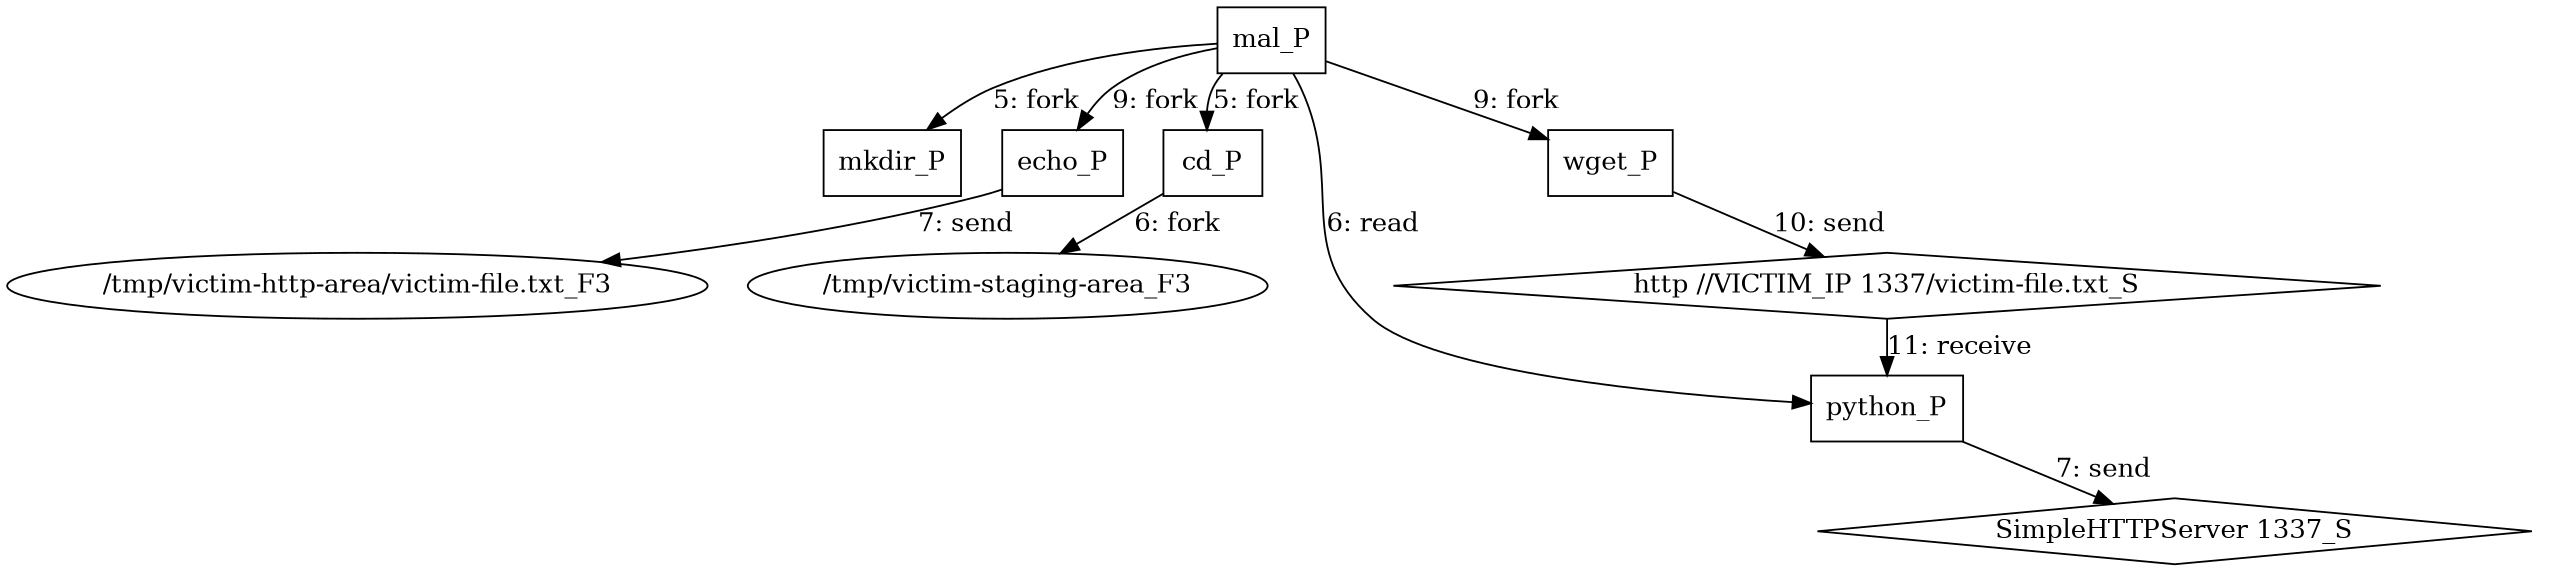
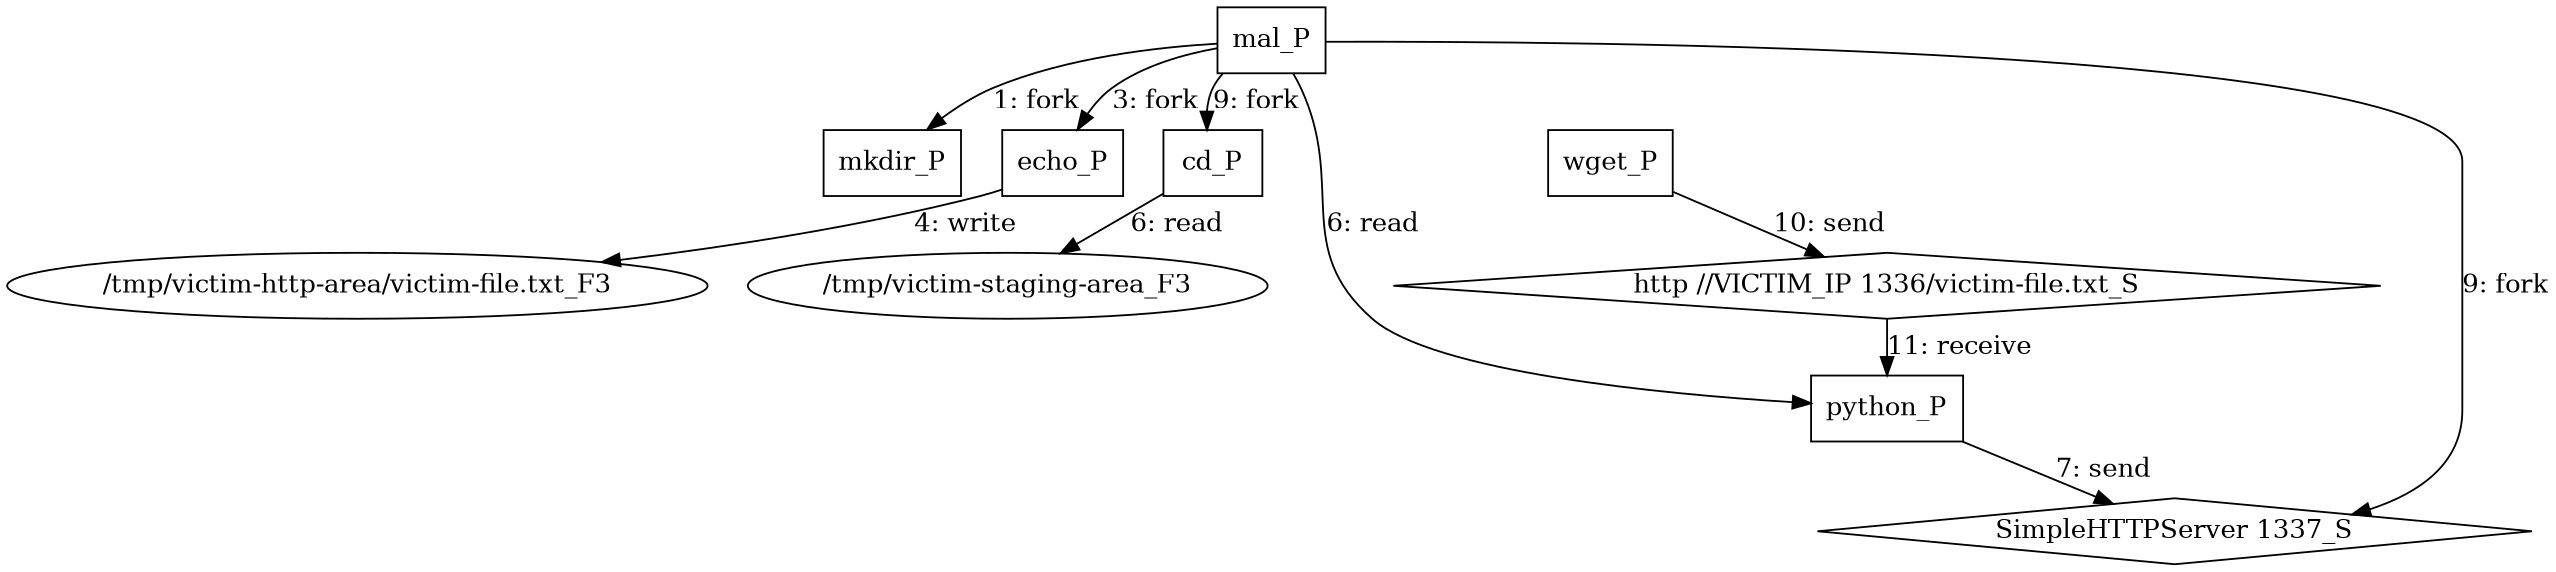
edge "mal_P" -> "wget_P": now "mal_P" -> "SimpleHTTPServer 1337_S"
edge "mal_P" -> "mkdir_P": label "5: fork" -> "1: fork"
edge "mal_P" -> "echo_P": label "9: fork" -> "3: fork"
edge "mal_P" -> "cd_P": label "5: fork" -> "9: fork"
edge "echo_P" -> "/tmp/victim-http-area/victim-file.txt_F3": label "7: send" -> "4: write"
edge "cd_P" -> "/tmp/victim-staging-area_F3": label "6: fork" -> "6: read"
node "http //VICTIM_IP 1337/victim-file.txt_S": label "http //VICTIM_IP 1337/victim-file.txt_S" -> "http //VICTIM_IP 1336/victim-file.txt_S"
